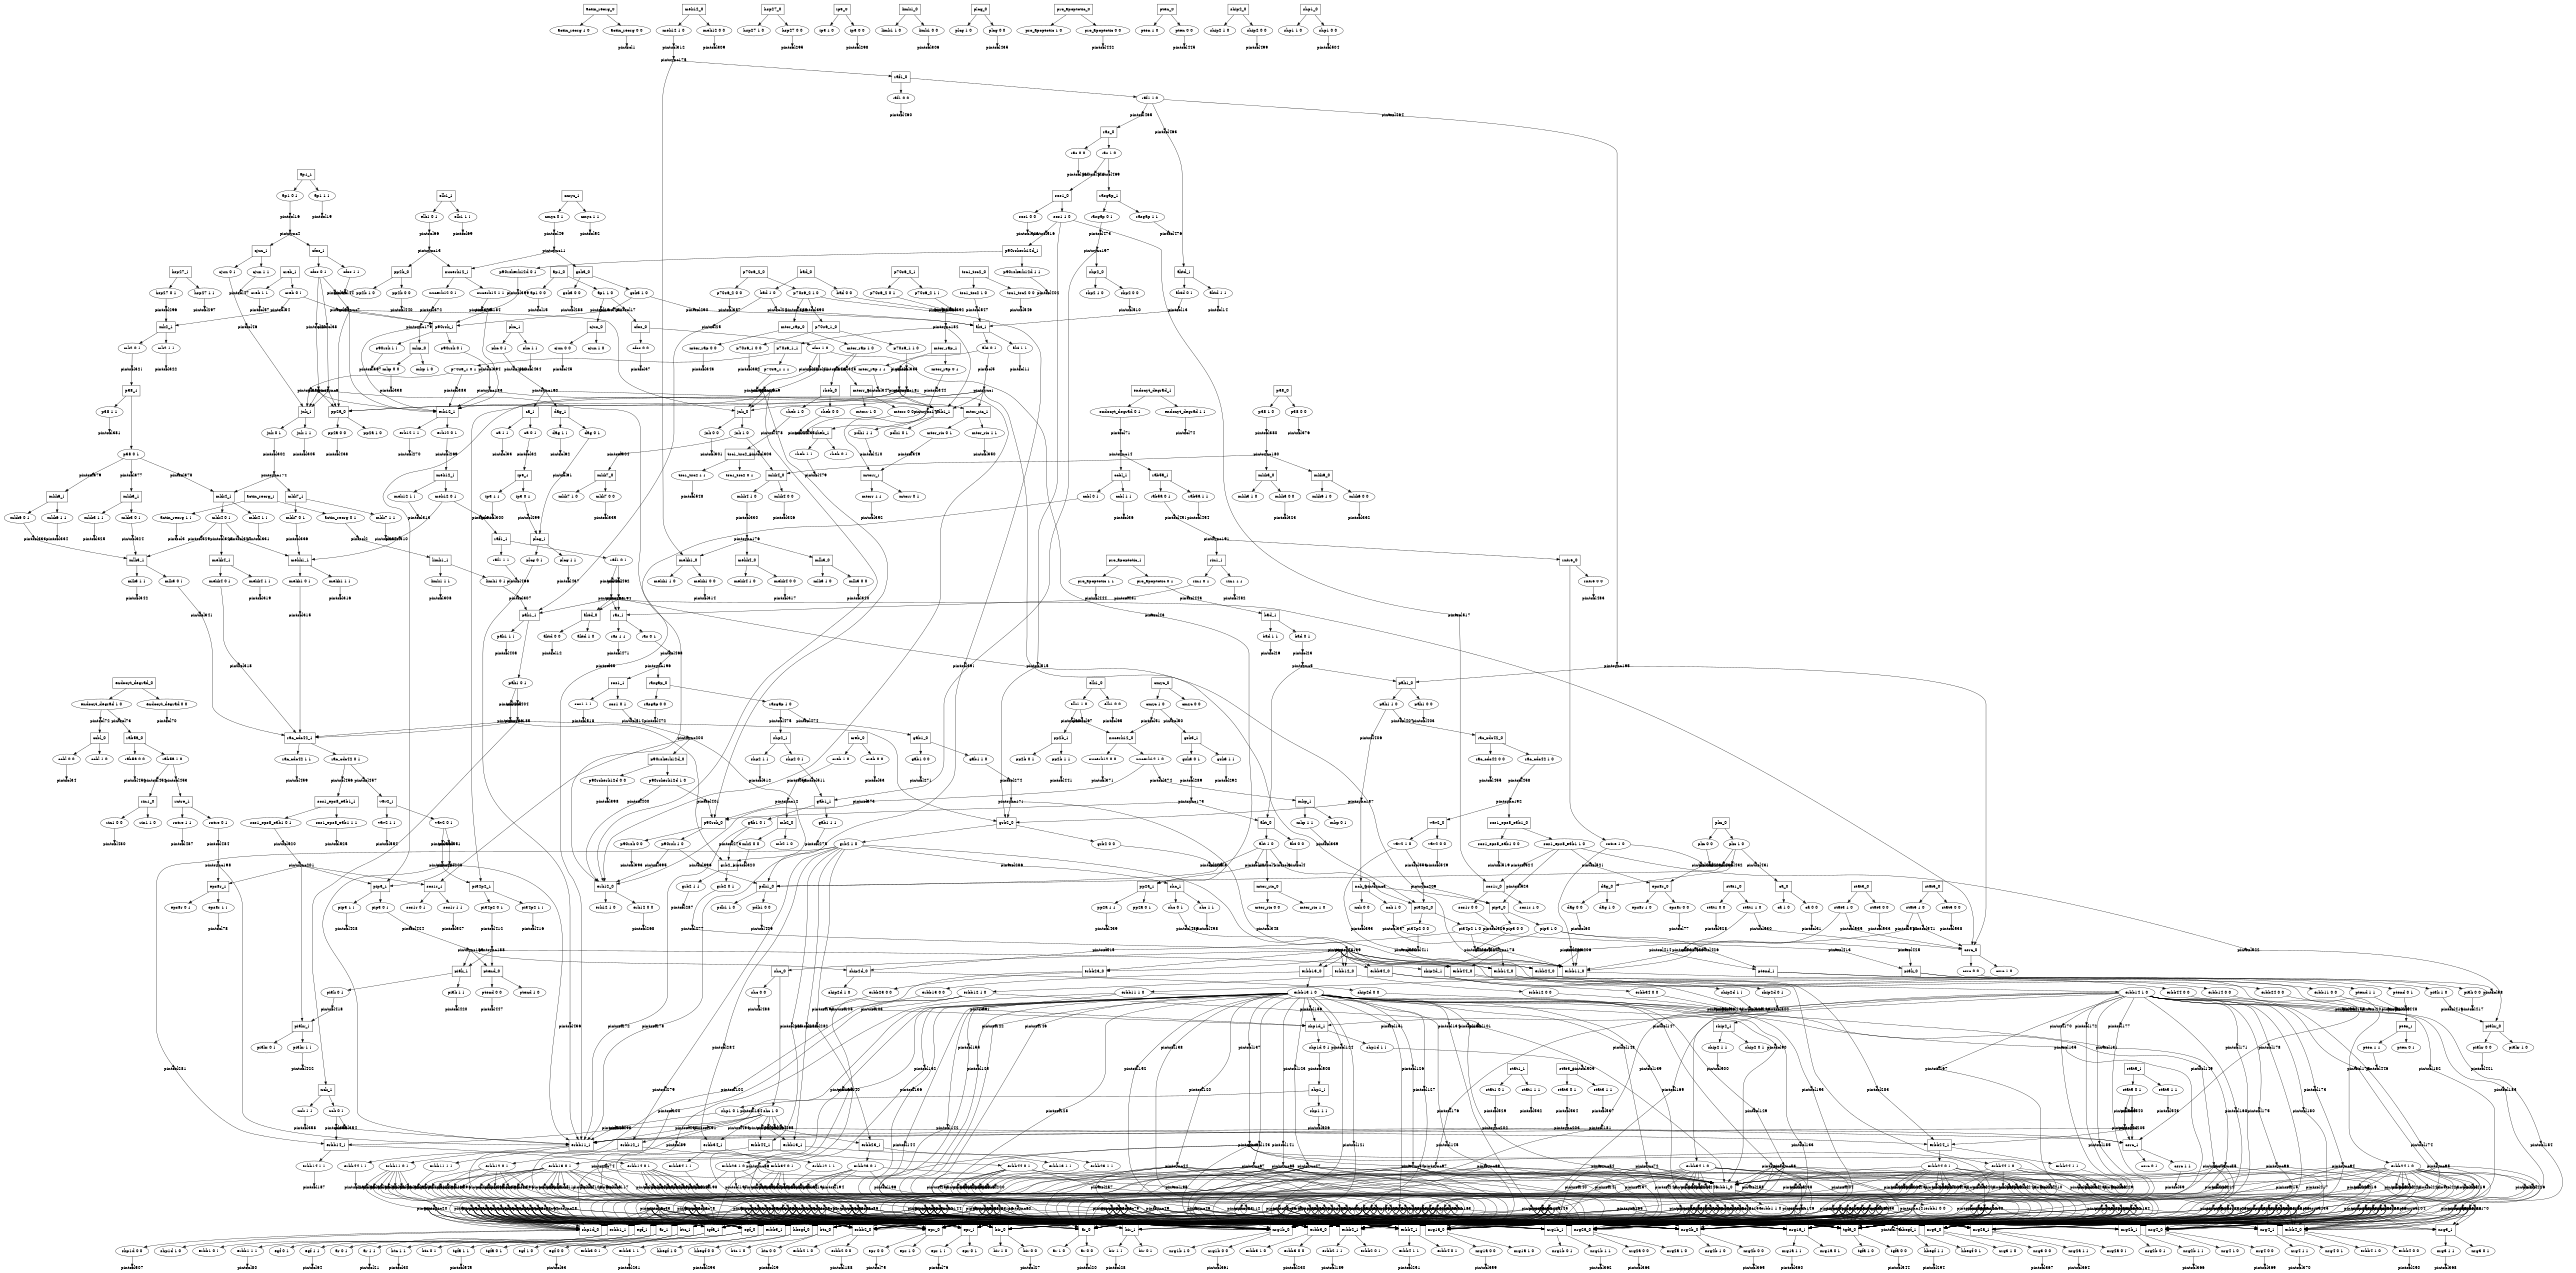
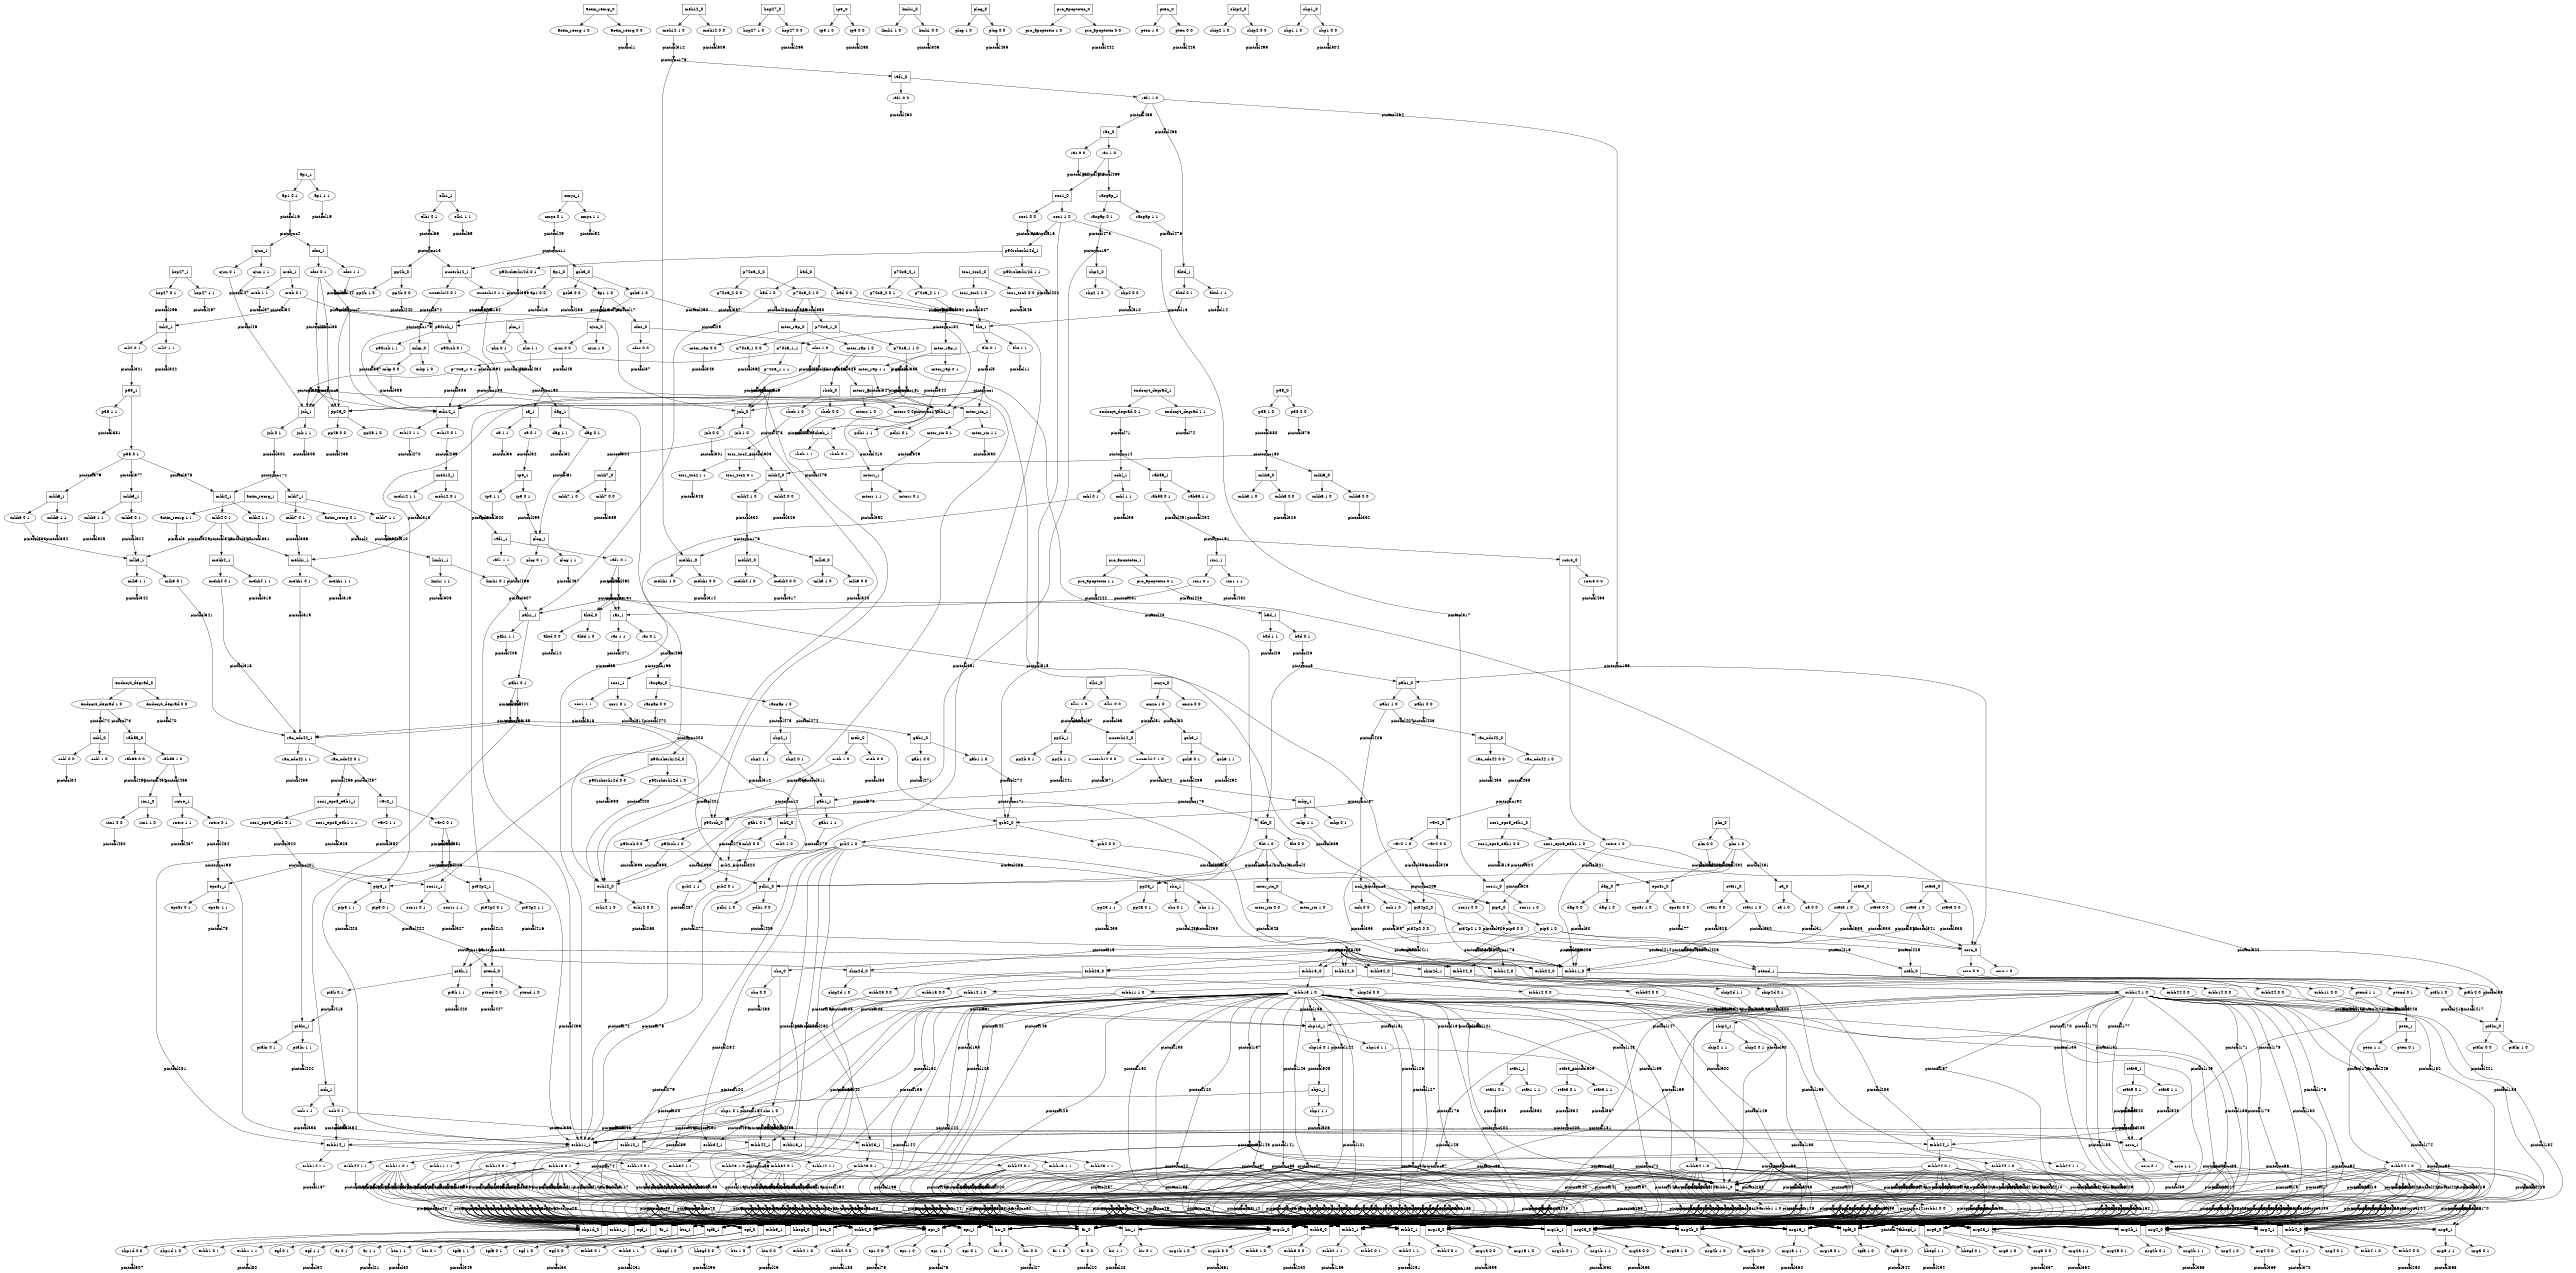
edge "pi34p2 1 0" -> "pintsol423": now "pi34p2 1 0" -> "pintsol414"
node "pintsol356": added
edge "erbb24 1 0" -> "pintsync135": now "erbb24 1 0" -> "pintsol217"
edge "erbb1_0" -> "pintsync93": reversed
edge "pintsol83" -> "pintsync16": added
